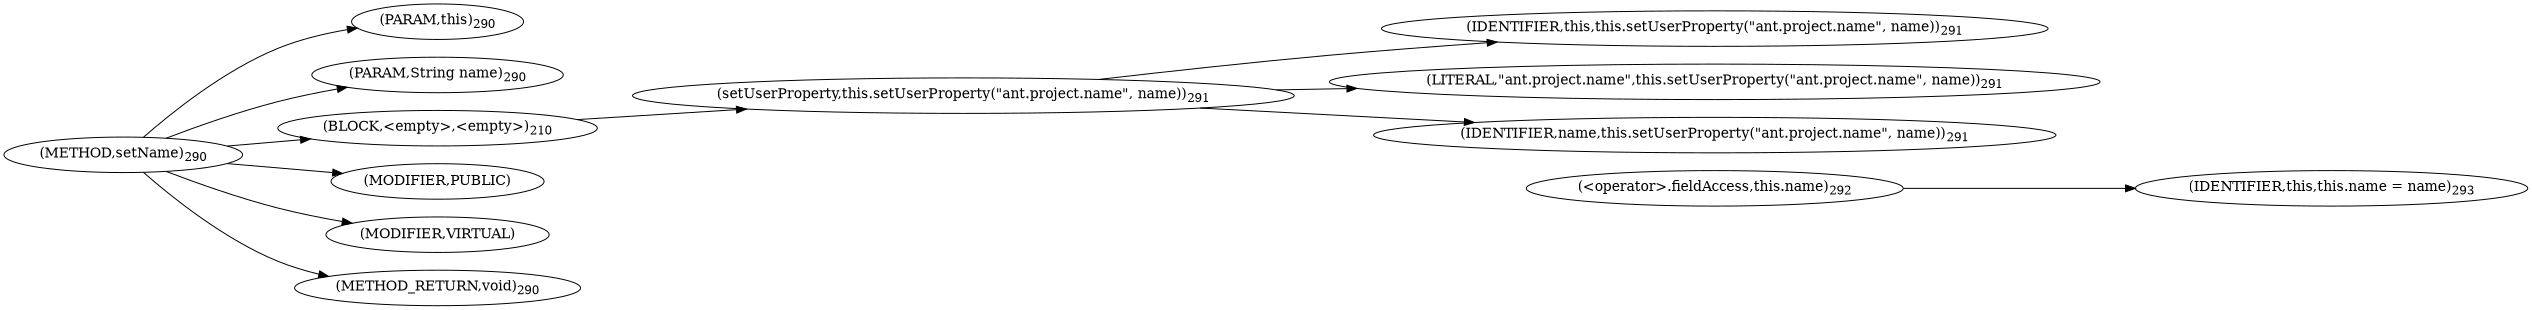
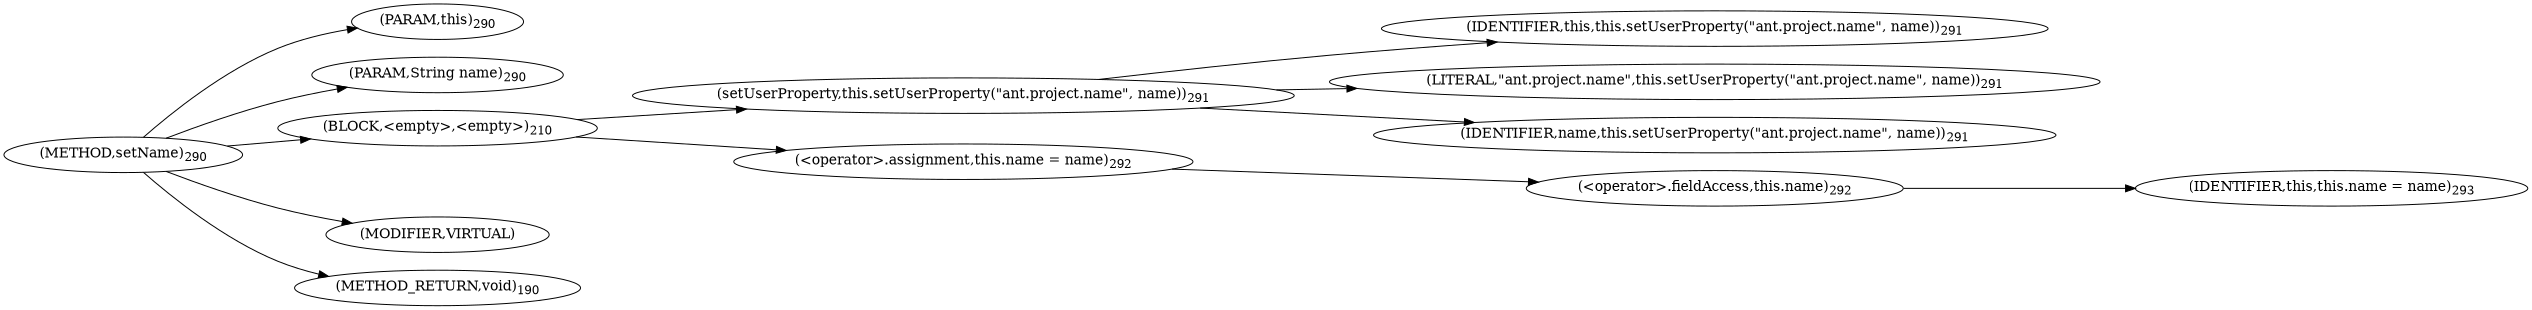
node "(<operator>.assignment,this.name = name)": added
node "(MODIFIER,PUBLIC)": removed
node "(METHOD_RETURN,void)": text "290" -> "190"
